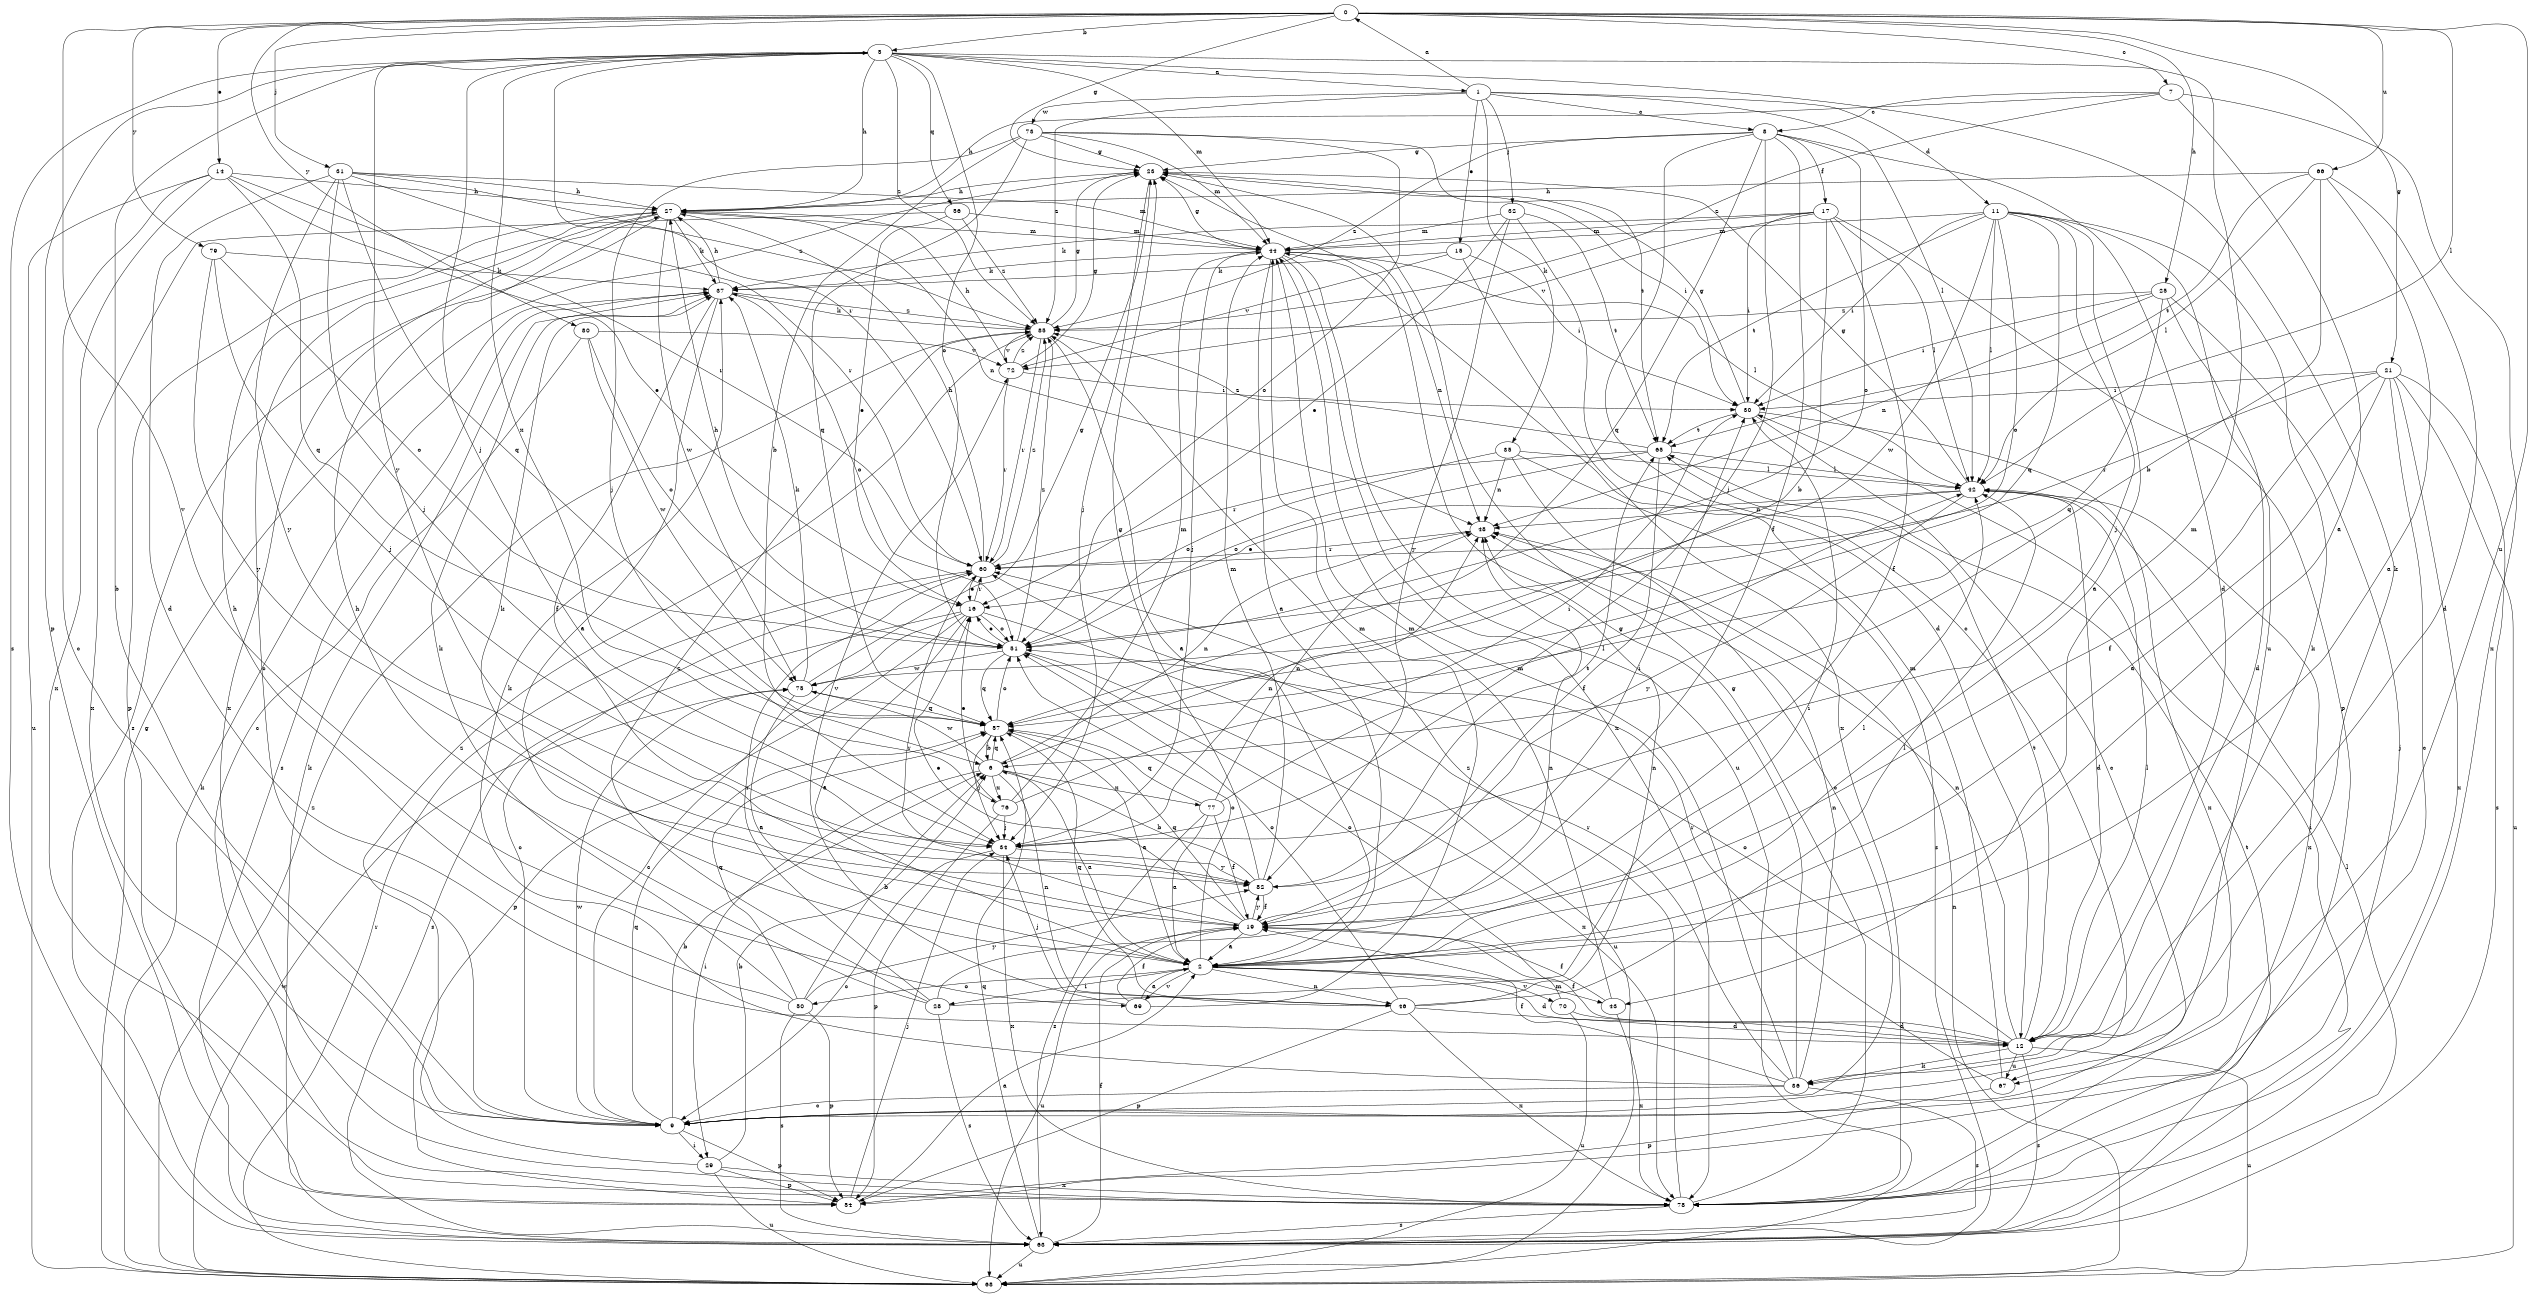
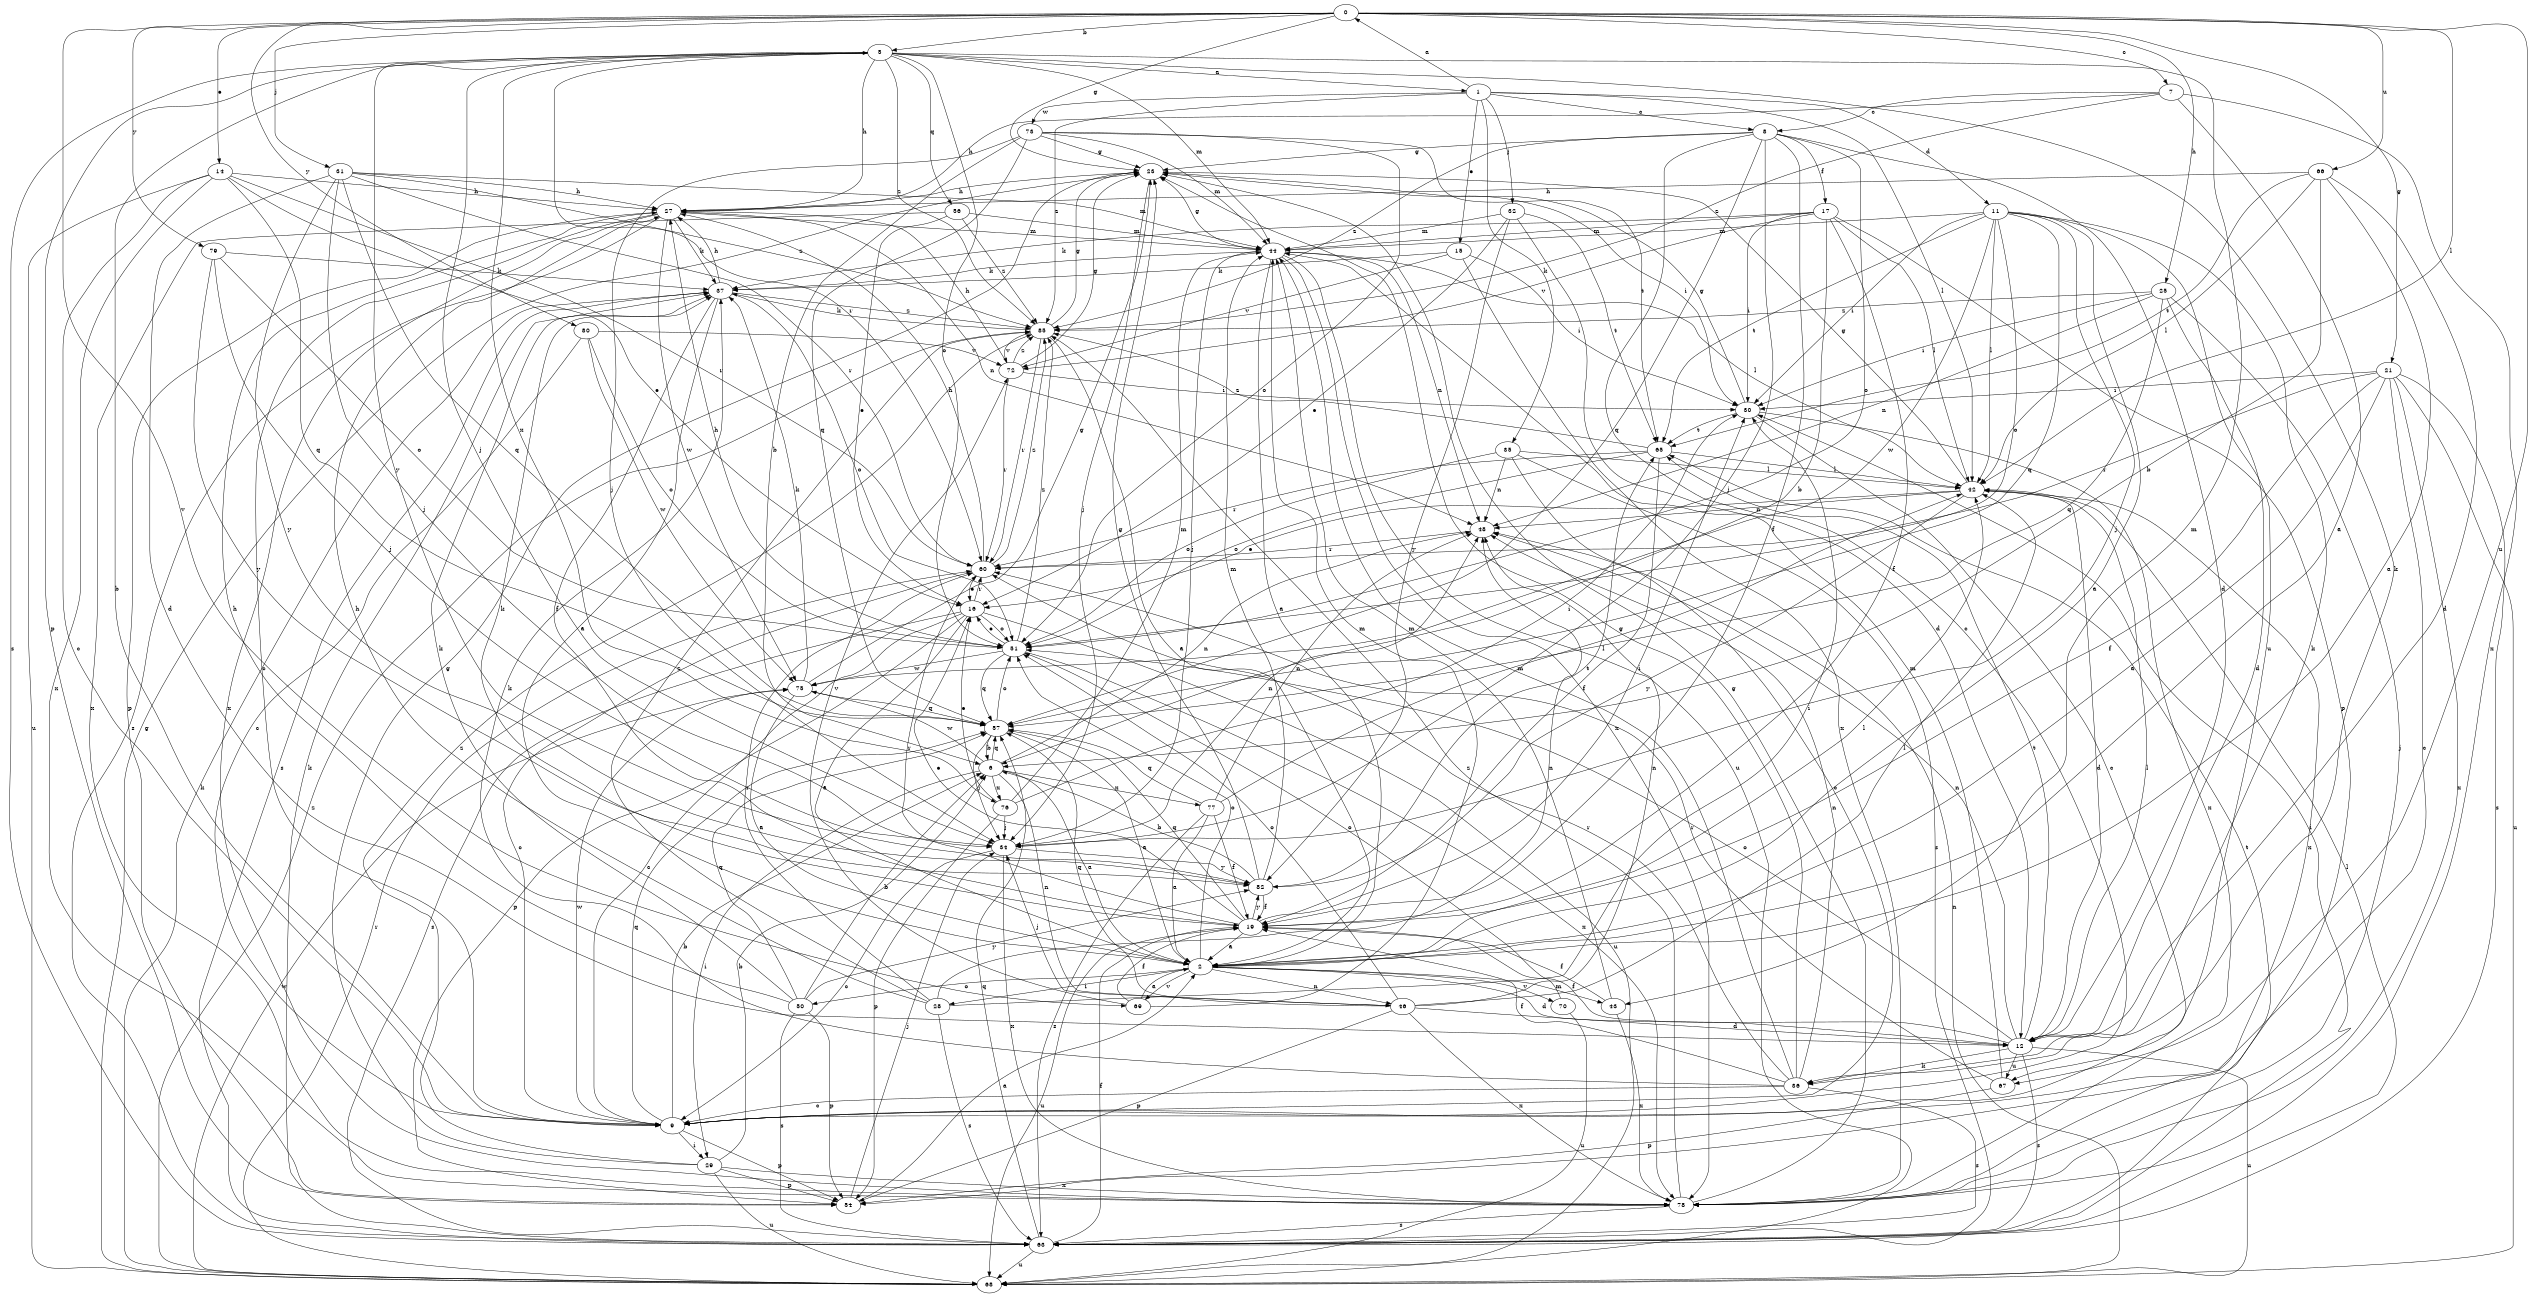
edge "29" -> "23": added, label "g"
edge "70" -> "12": removed, label "d"
